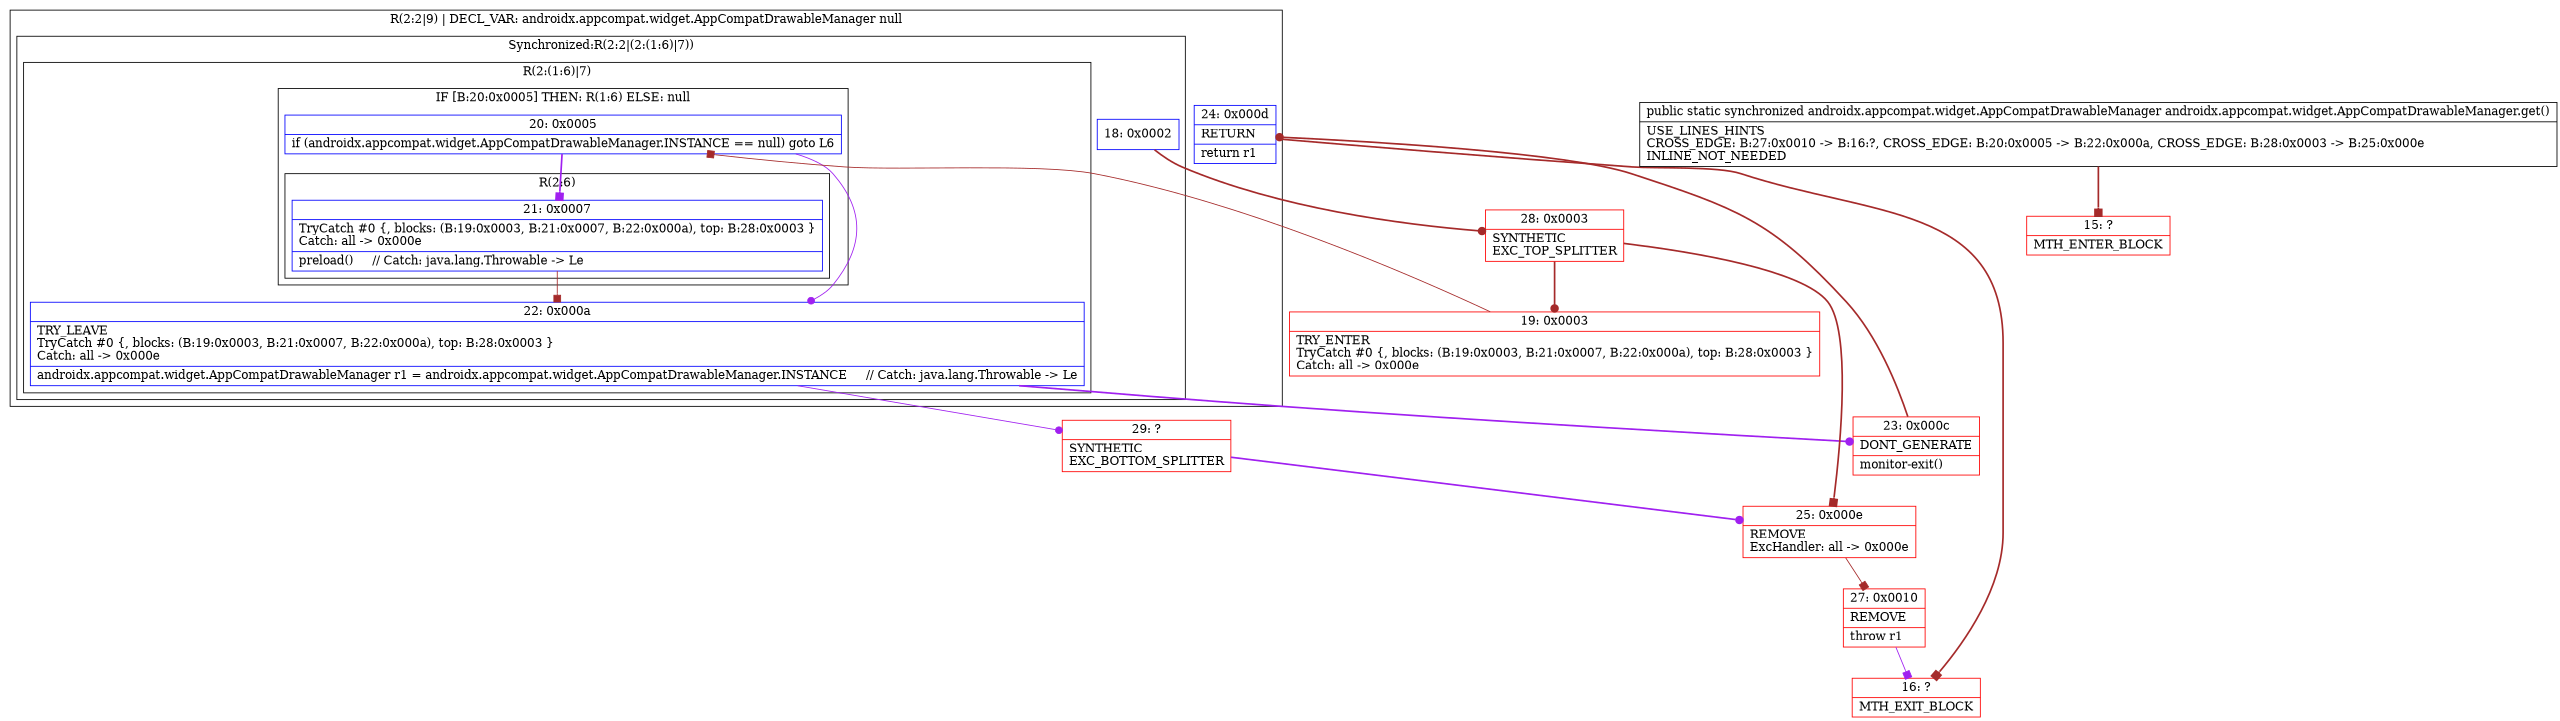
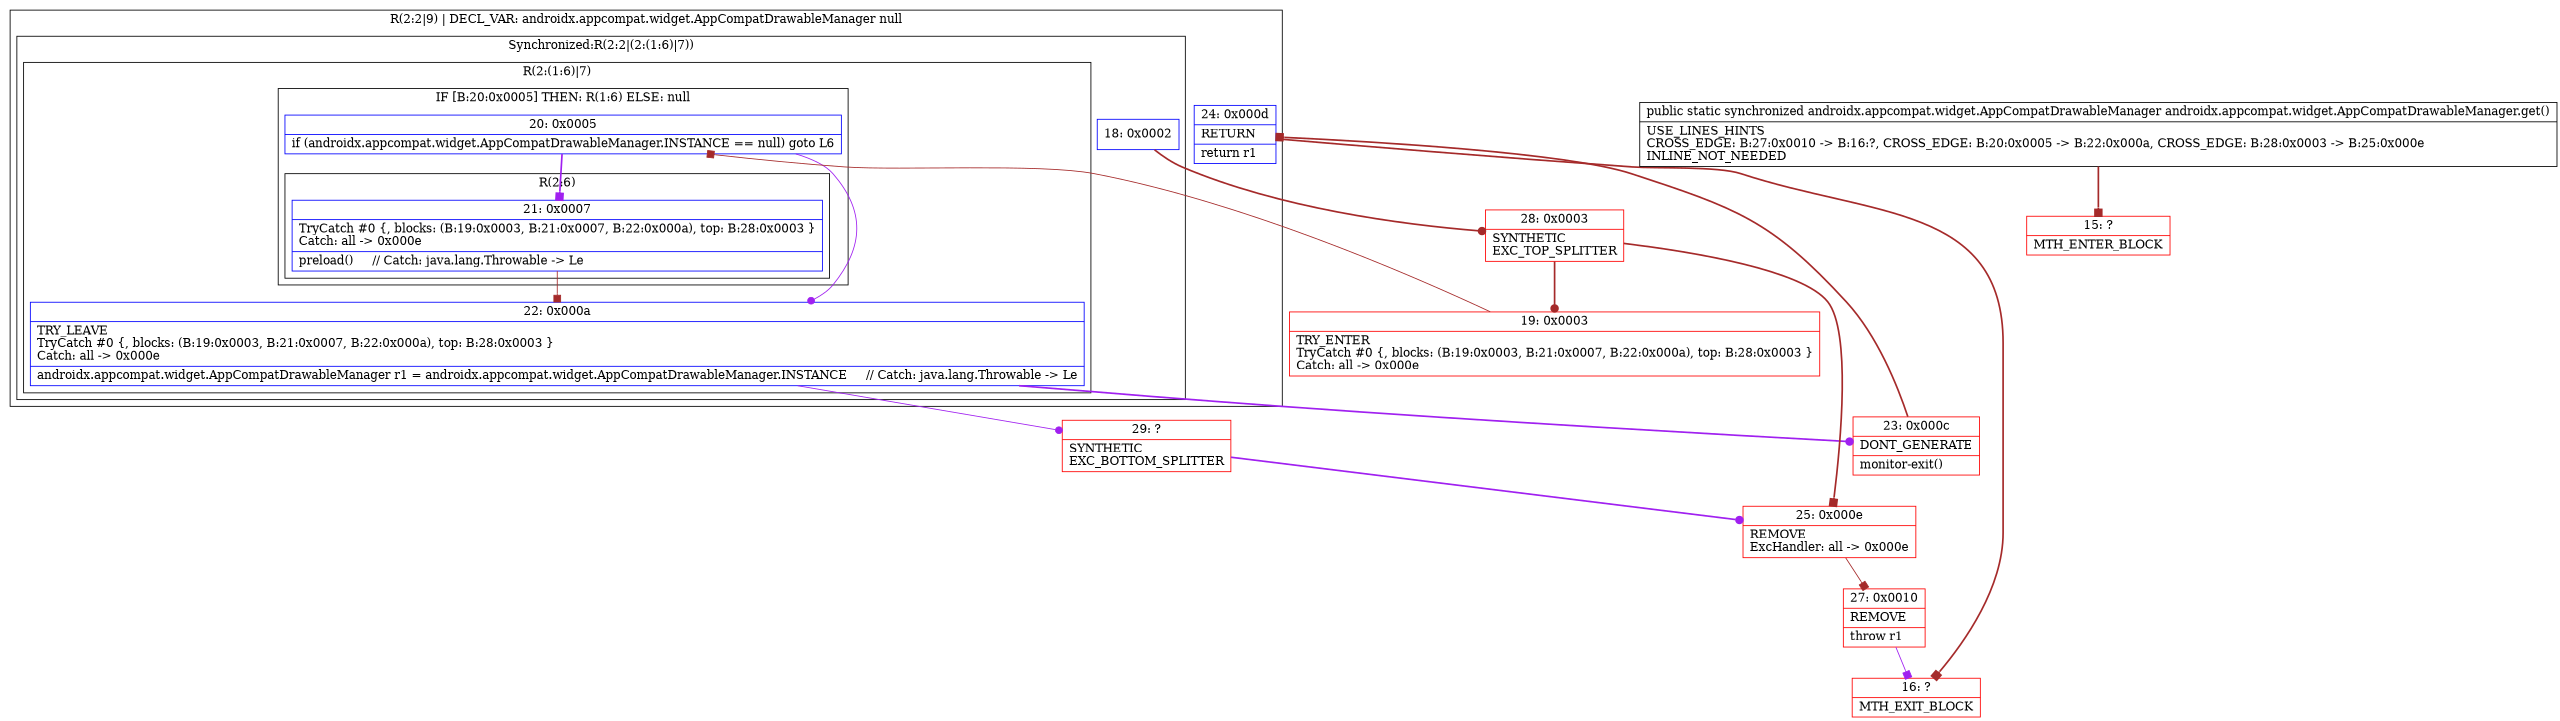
edge "23: 0x000c" -> "24: 0x000d": arrowhead dot -> box
